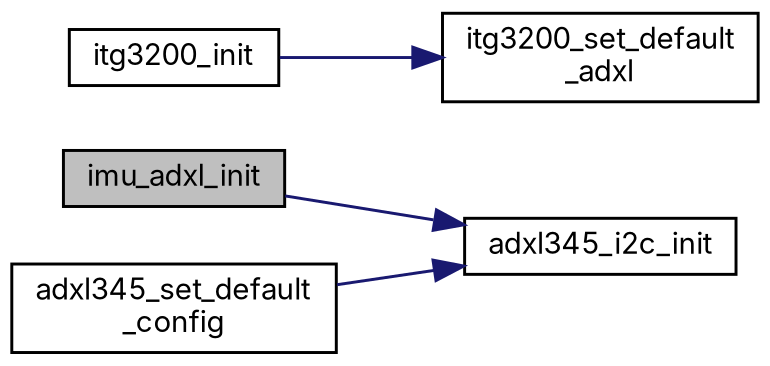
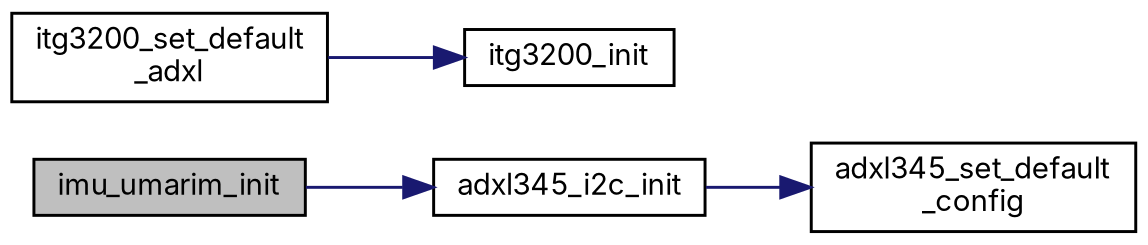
edge "itg3200_init" -> "itg3200_set_default _adxl": reversed
node "imu_adxl_init": label "imu_adxl_init" -> "imu_umarim_init"
edge "adxl345_set_default _config" -> "adxl345_i2c_init": reversed
